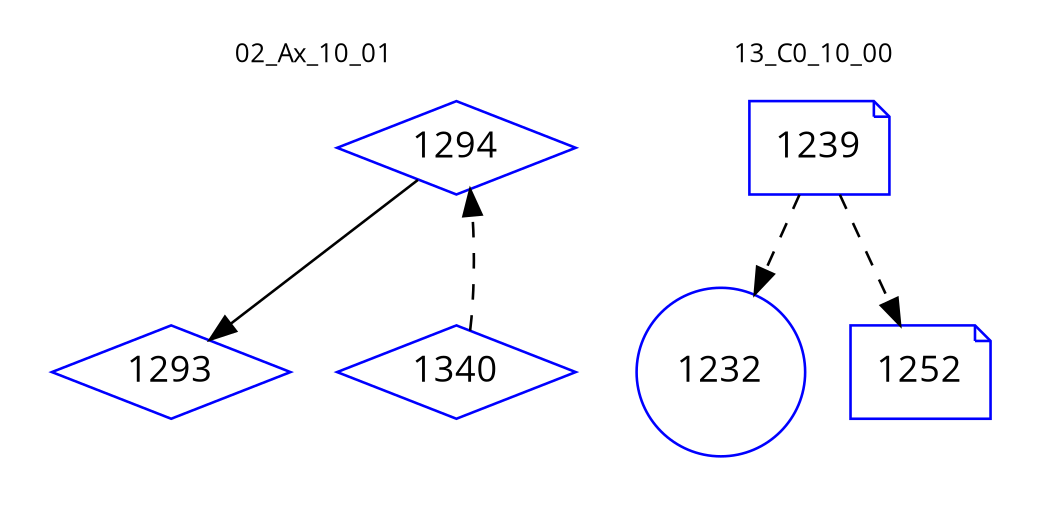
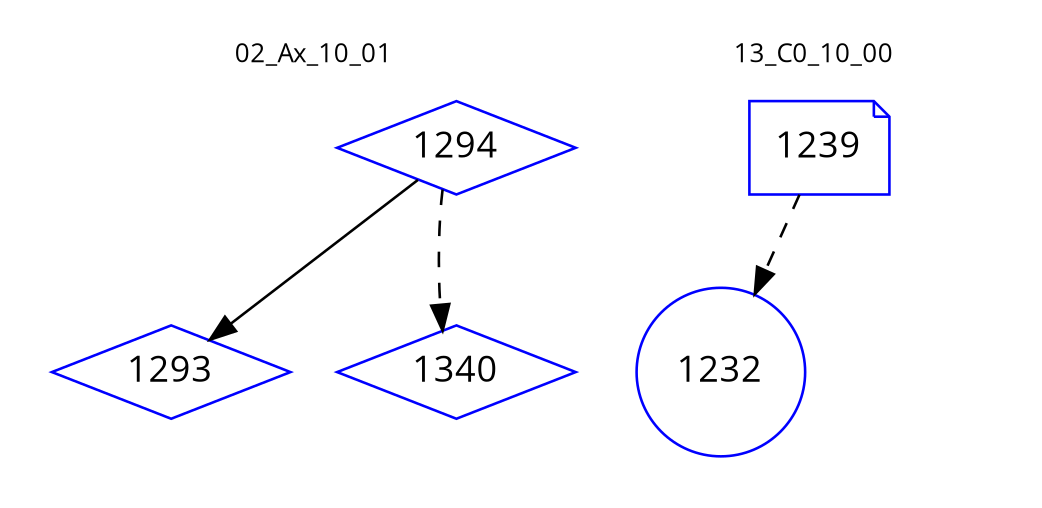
edge "1340" -> "1294": reversed
node "1252": removed
